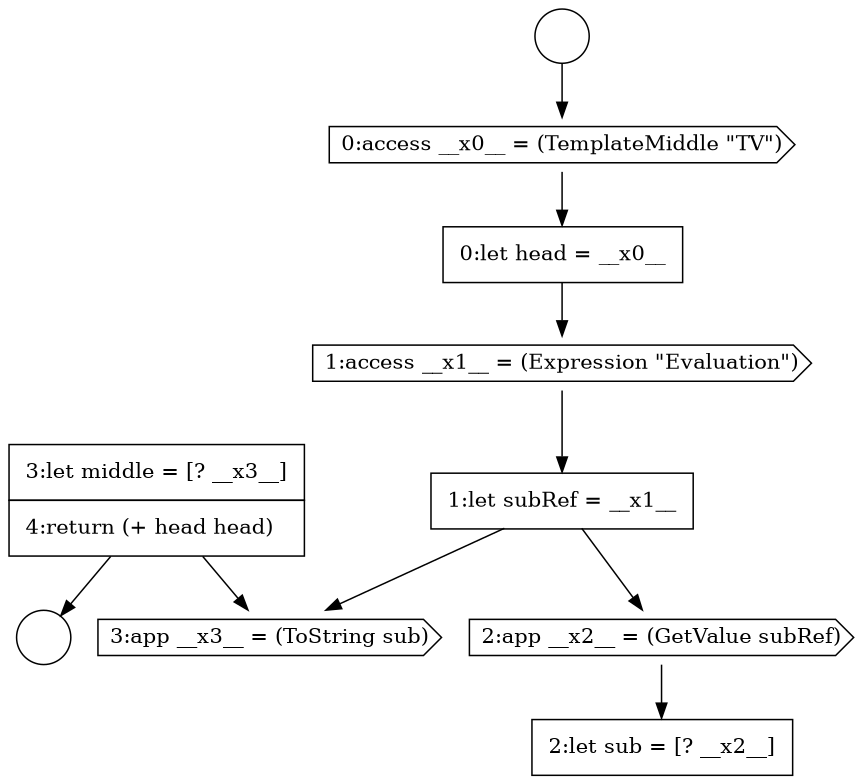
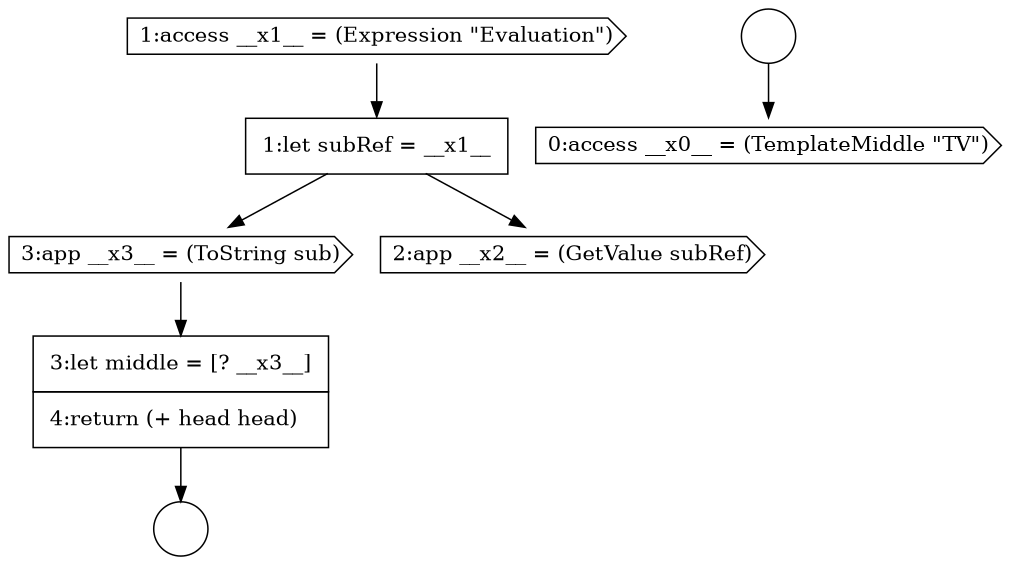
node "0:let head = __x0__": removed
edge "3:let middle = [? __x3__]" -> "3:app __x3__ = (ToString sub)": reversed
node "2:let sub = [? __x2__]": removed
